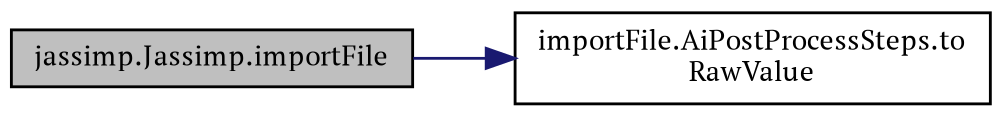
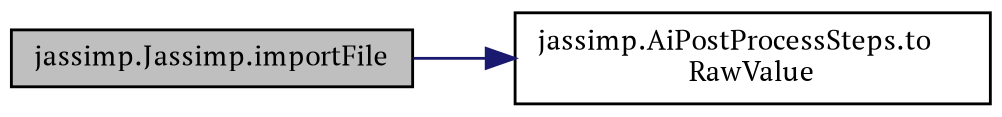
node "importFile.AiPostProcessSteps.to RawValue": label "importFile.AiPostProcessSteps.to RawValue" -> "jassimp.AiPostProcessSteps.to RawValue"
